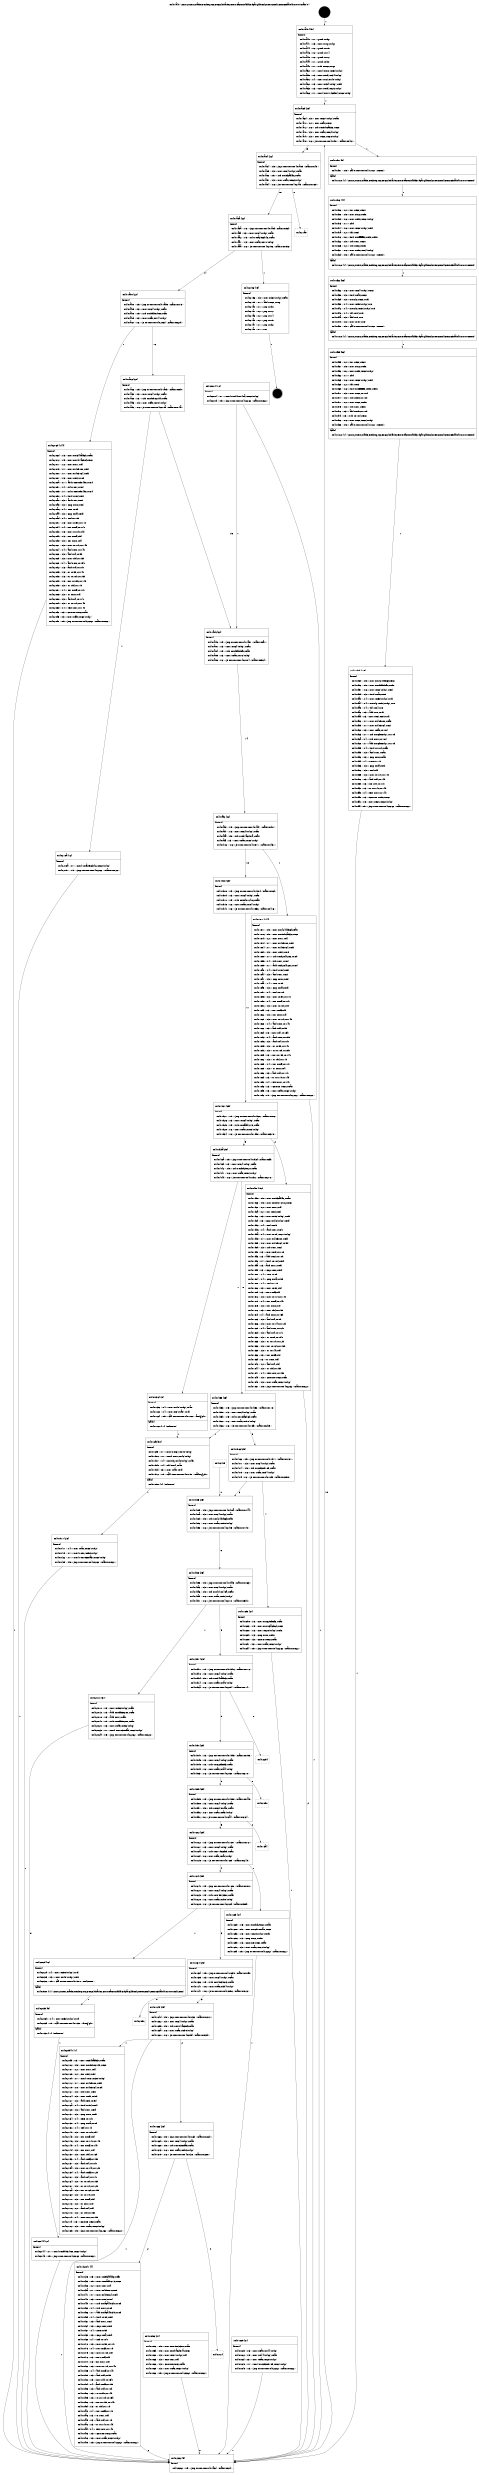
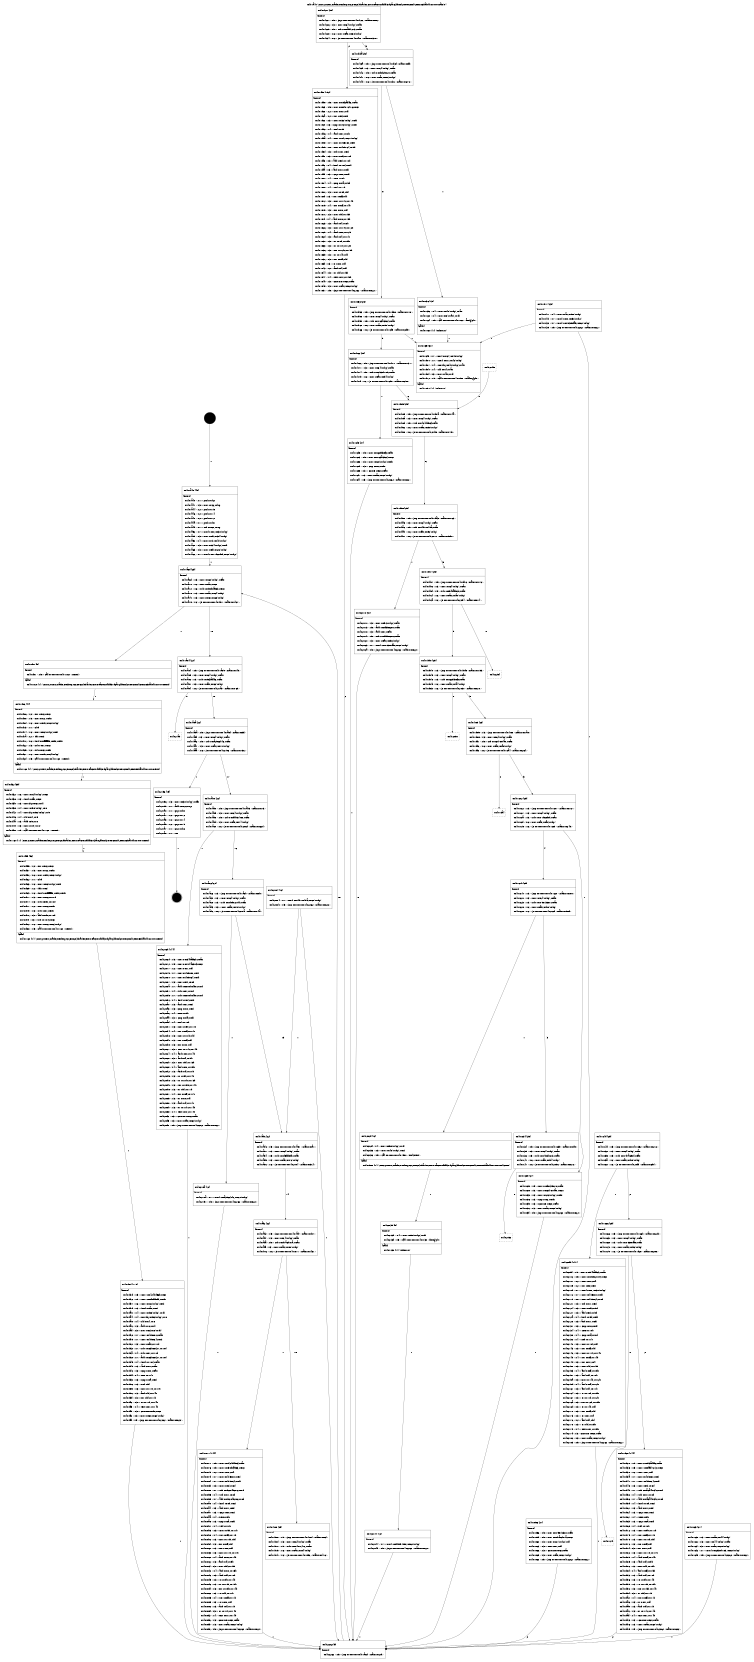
edge "0x401b08 [25]" -> "0x401b21 [25]": removed, label "11"
edge "0x401cf9 [30]" -> "0x401d17 [23]": reversed
edge "0x401c34 [25]" -> "0x401c4d [25]": removed, label "3"
edge "0x401c4d [25]" -> "0x402262 [5]": now "0x4020fd [141]" -> "0x402262 [5]"
